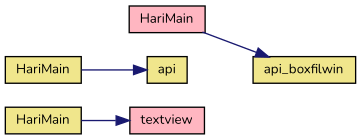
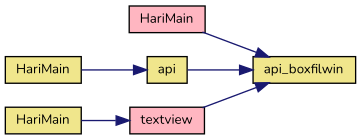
edge "api" -> "api_boxfilwin": added
edge "textview" -> "api_boxfilwin": added
